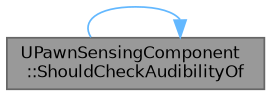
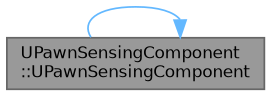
node "UPawnSensingComponent ::ShouldCheckAudibilityOf": label "UPawnSensingComponent ::ShouldCheckAudibilityOf" -> "UPawnSensingComponent ::UPawnSensingComponent"
